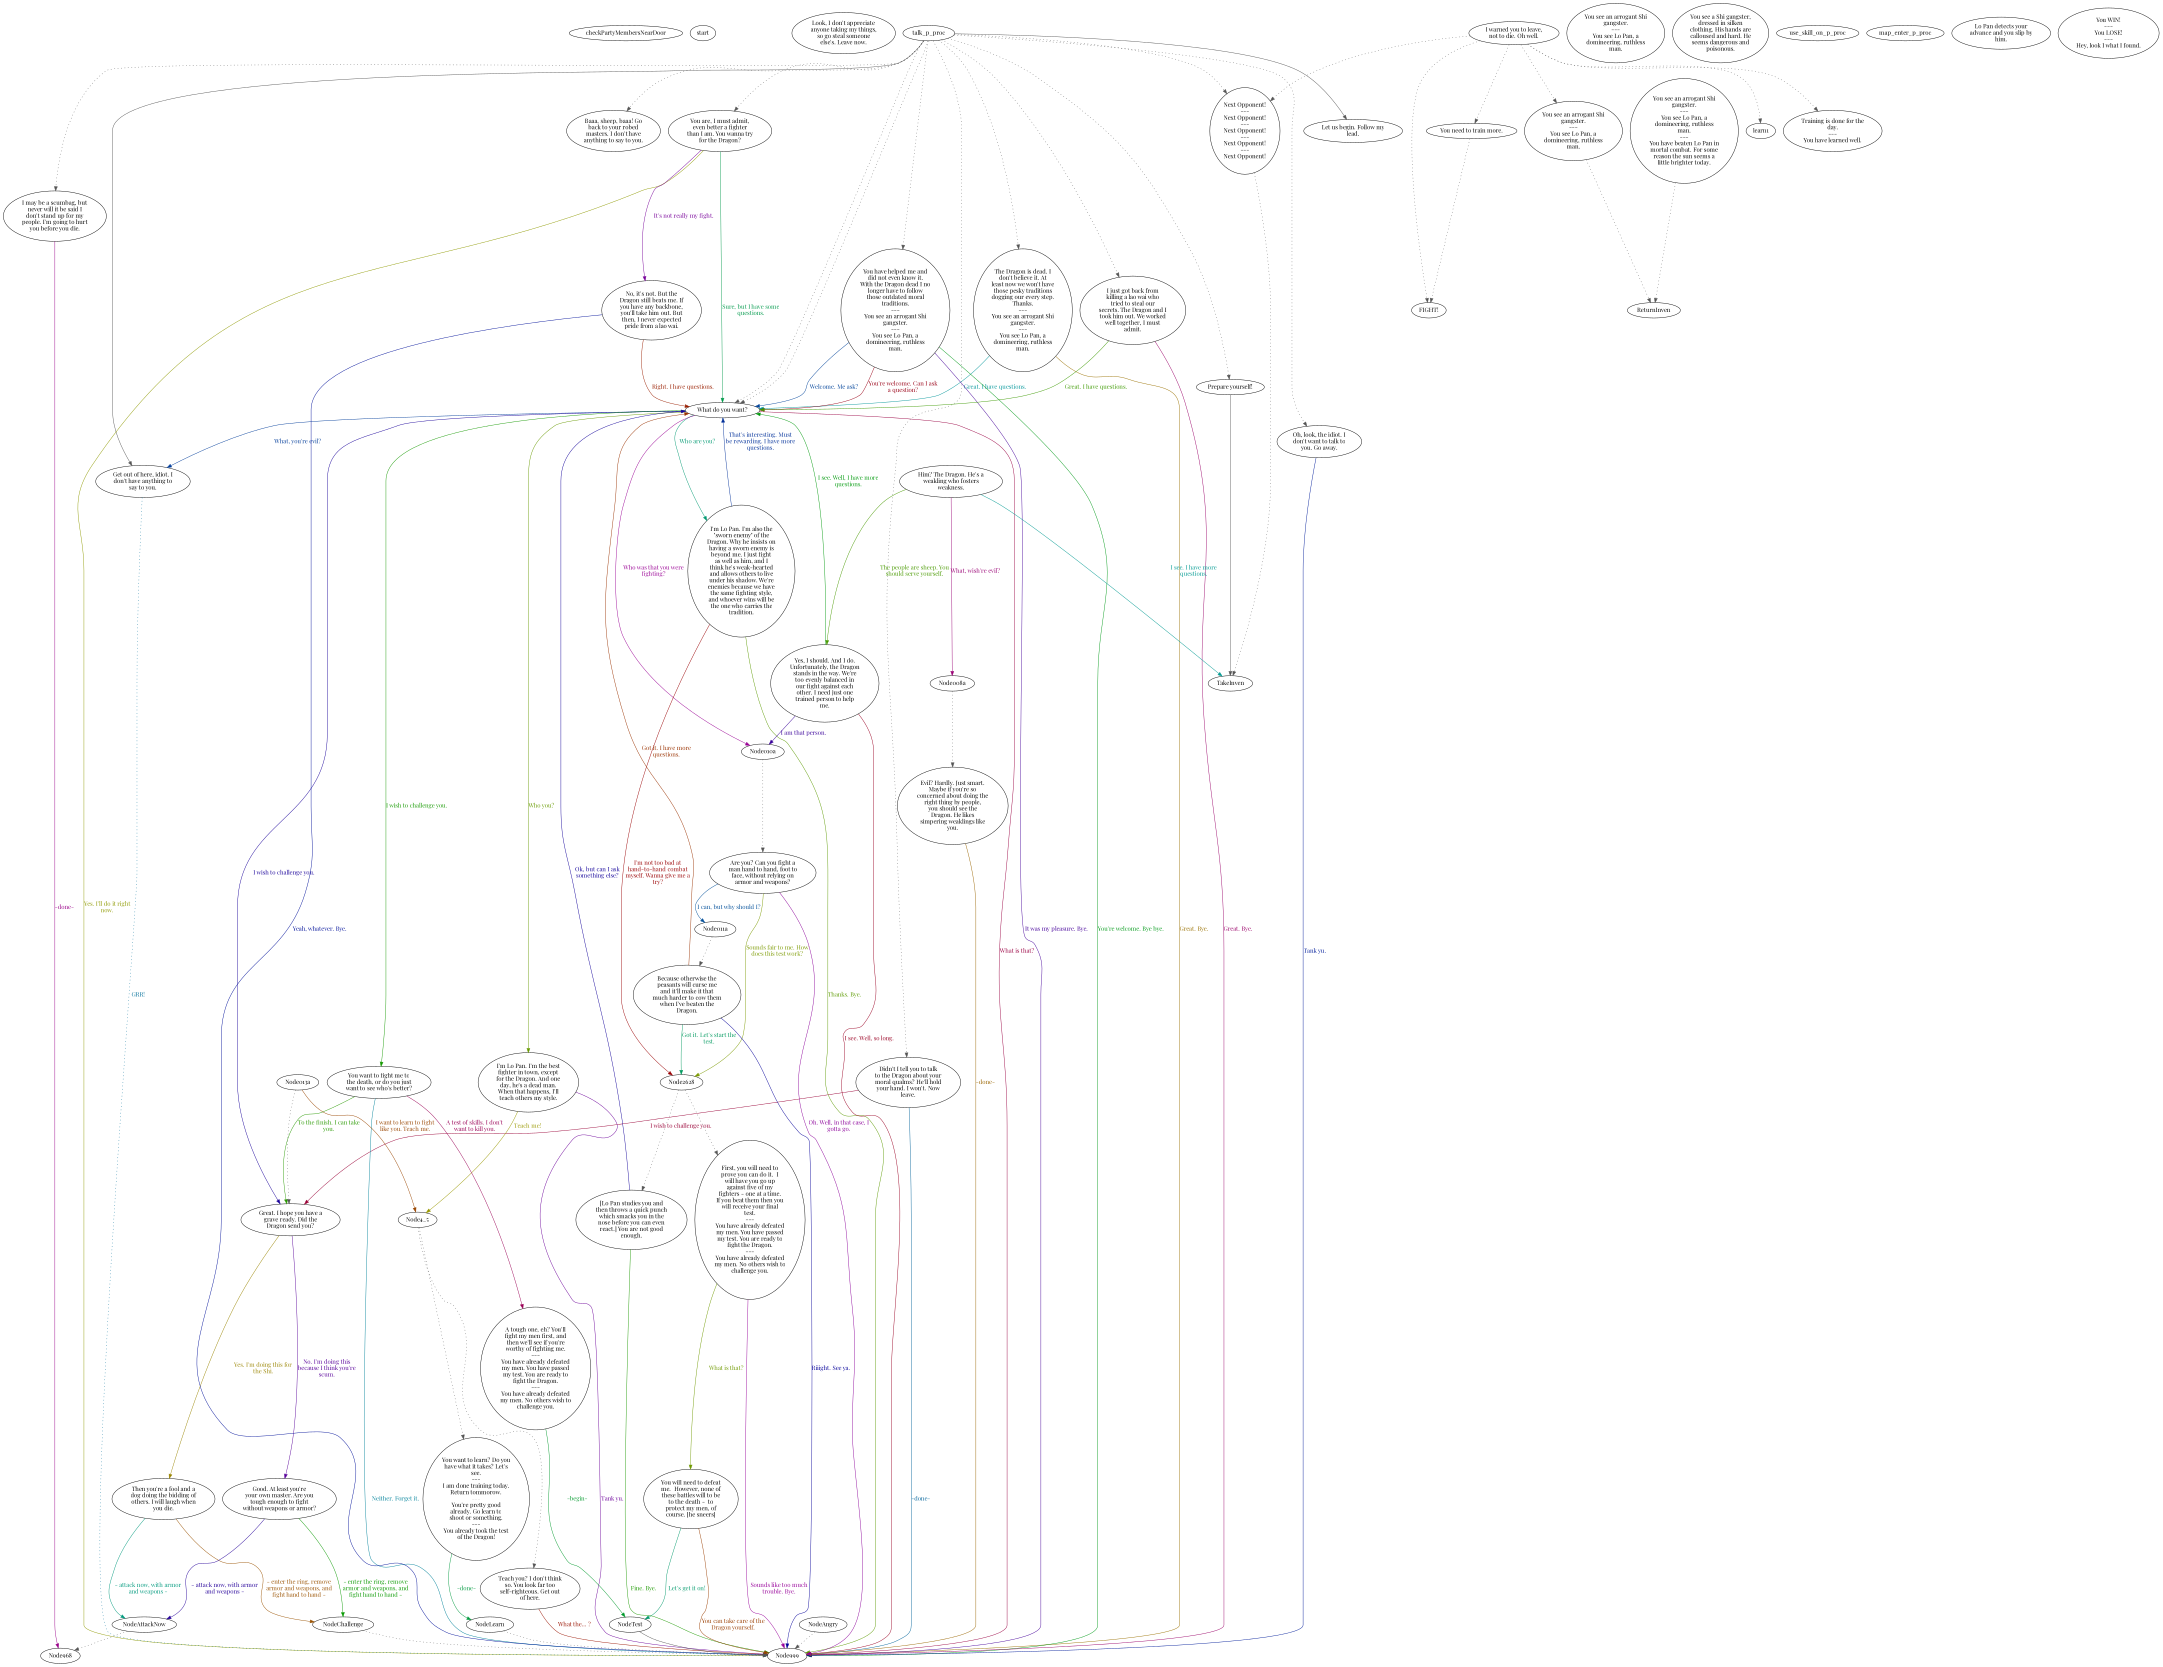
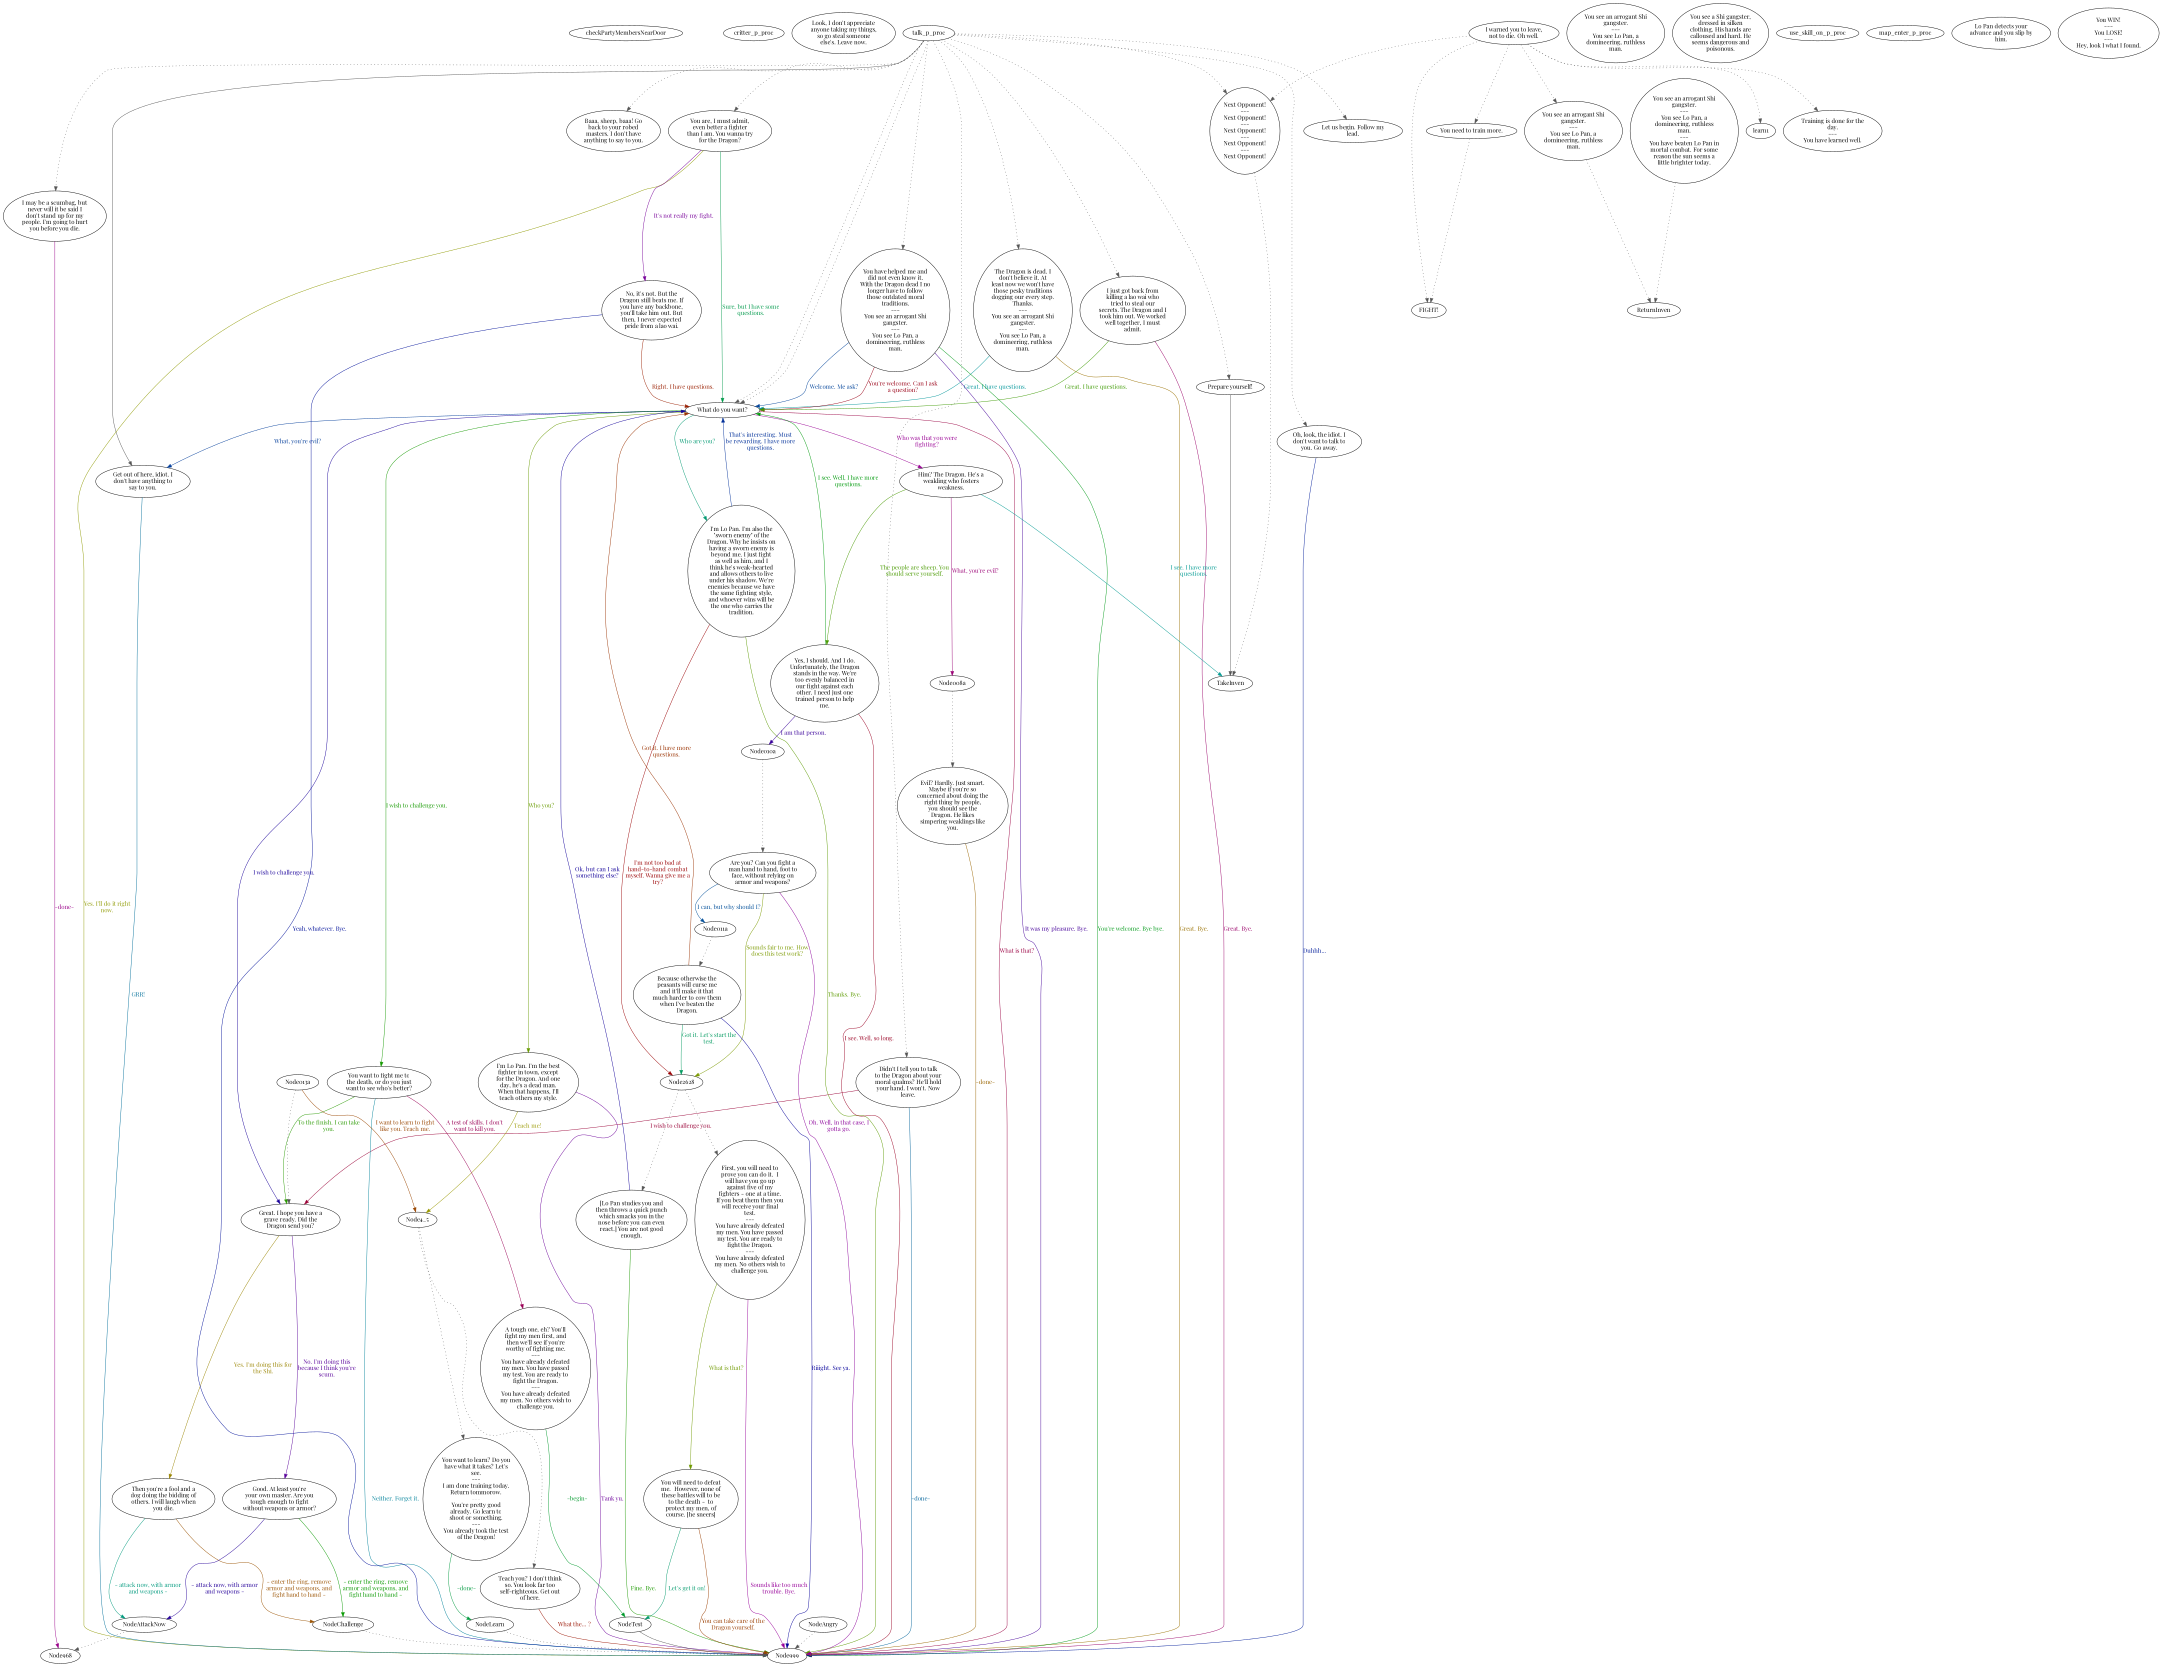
node "start": removed
node "critter_p_proc": added
edge "talk_p_proc" -> "Let us begin. Follow my lead.": style solid -> dotted
edge "Him? The Dragon. He's a weakling who fosters weakness." -> "Node008a": label "What, wish're evil?" -> "What, you're evil?"
edge "What do you want?" -> "Node010a": now "What do you want?" -> "Him? The Dragon. He's a weakling who fosters weakness."
edge "Oh, look, the idiot. I don't want to talk to you. Go away." -> "Node999": label "Tank yu." -> "Duhhh..."
edge "Get out of here, idiot. I don't have anything to say to you." -> "Node999": style dotted -> solid
